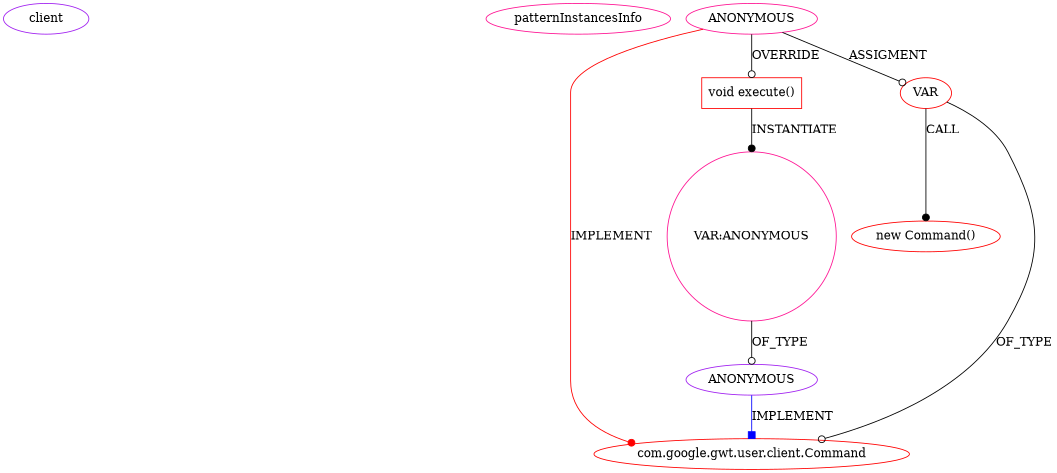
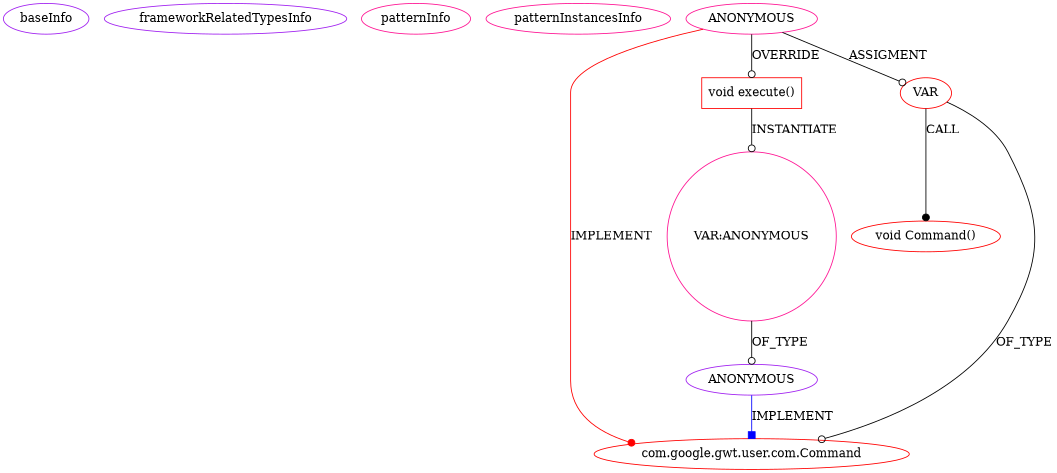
node "client": label "client" -> "baseInfo"
node "frameworkRelatedTypesInfo": added
node "patternInfo": added
edge "void execute()" -> "VAR:ANONYMOUS": arrowhead dot -> odot
node "new Command()": label "new Command()" -> "void Command()"
node "com.google.gwt.user.client.Command": label "com.google.gwt.user.client.Command" -> "com.google.gwt.user.com.Command"
